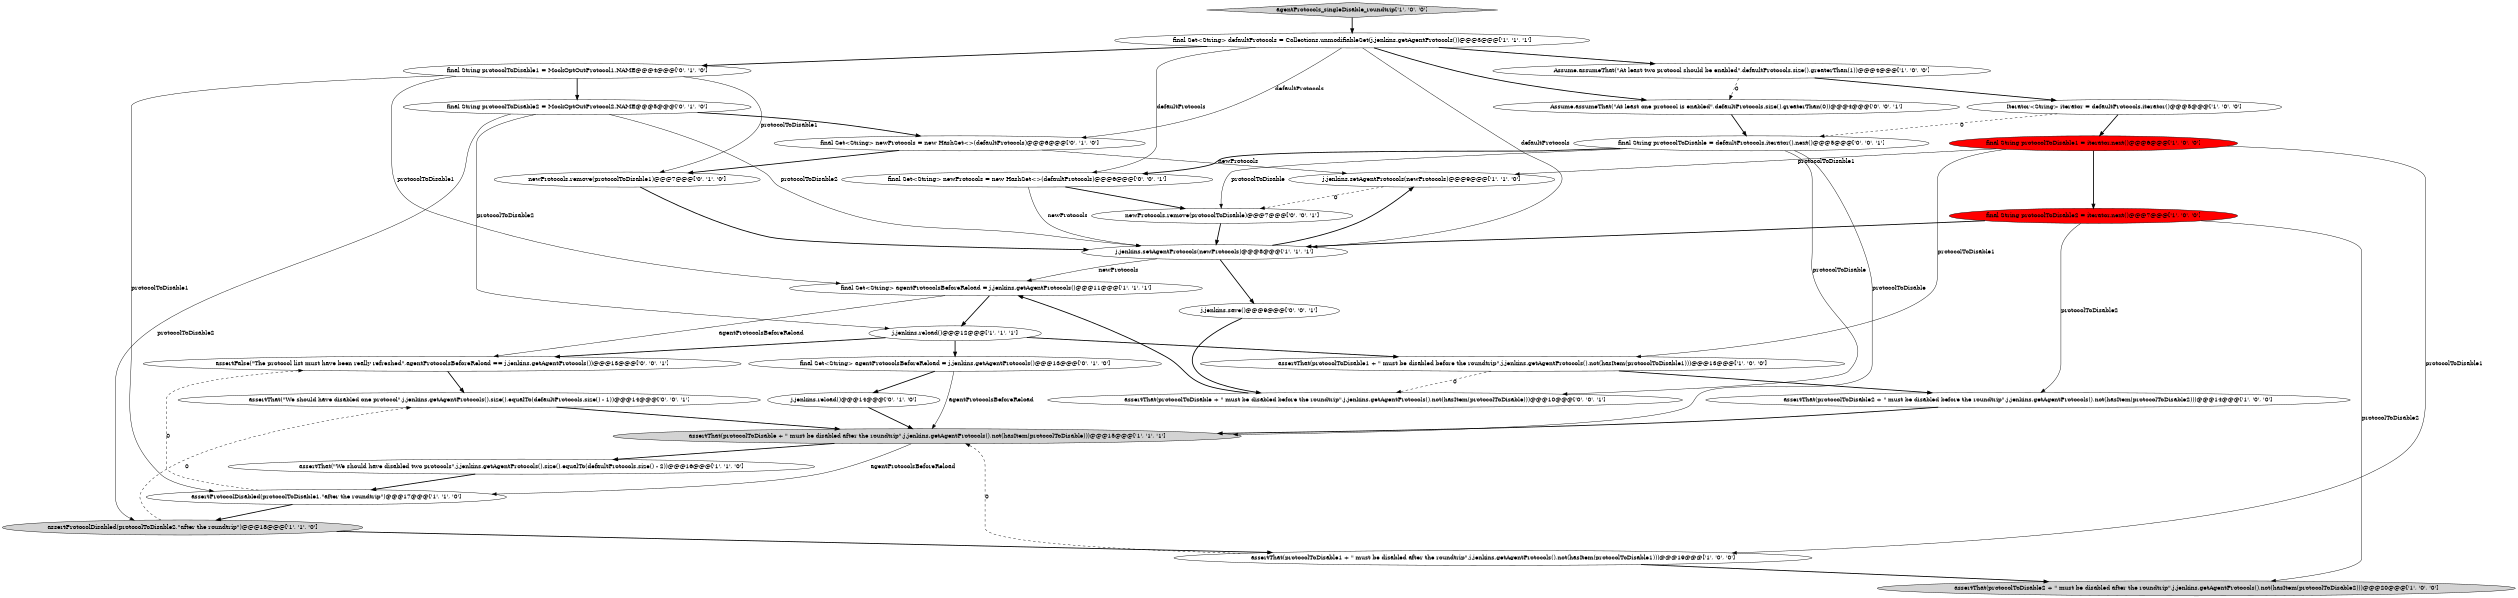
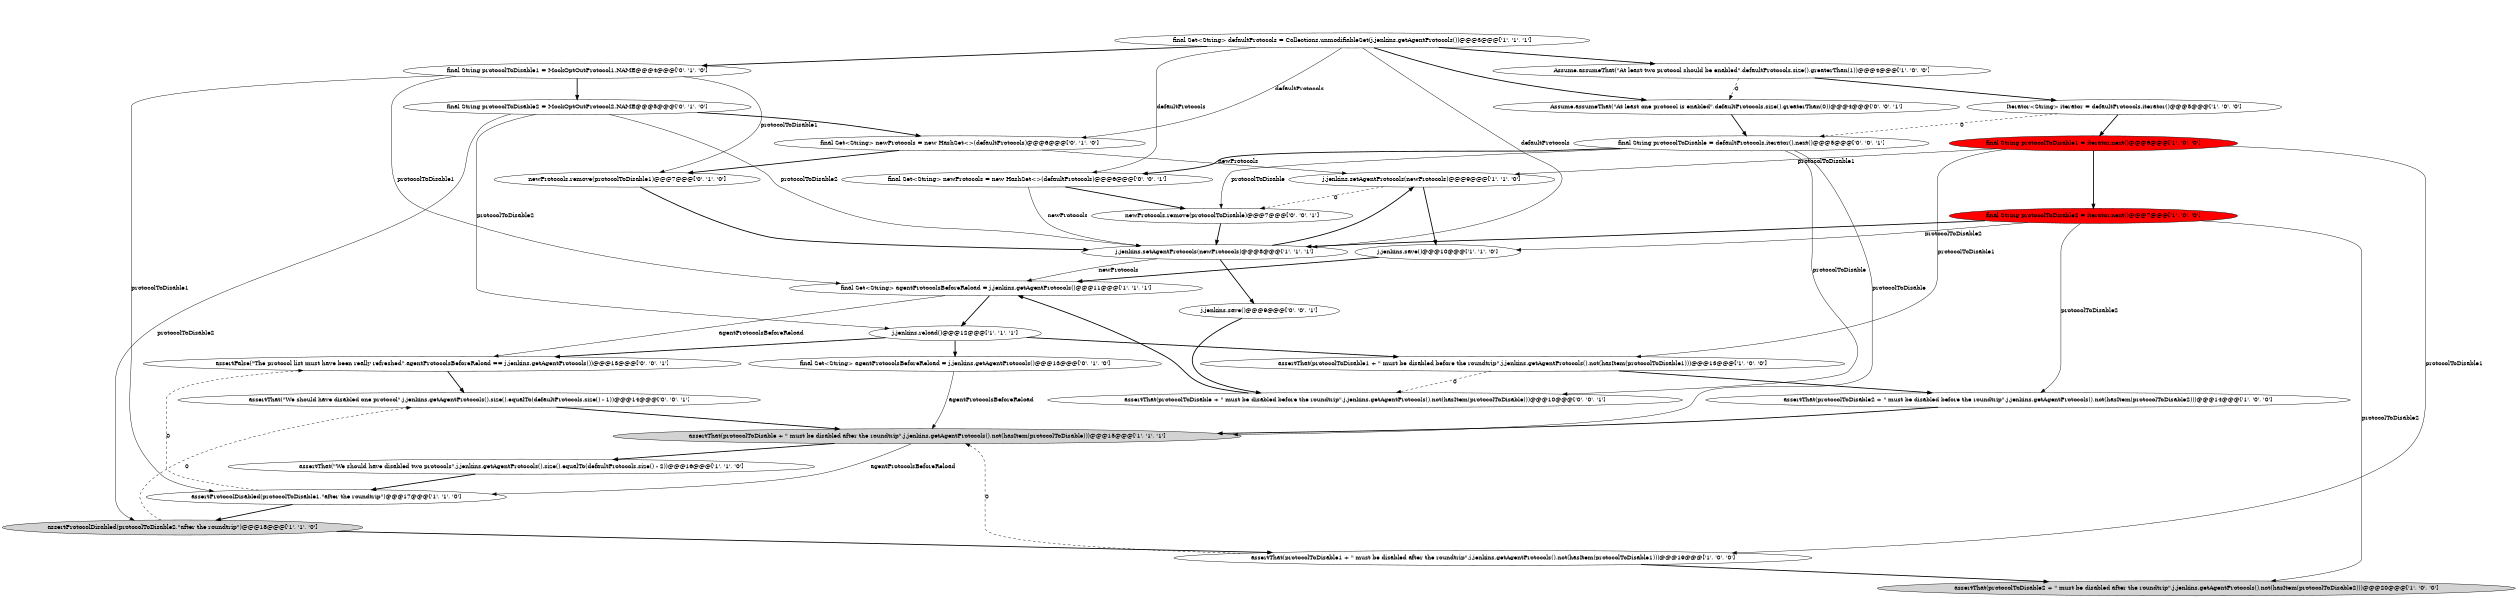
node "agentProtocols_singleDisable_roundtrip['1', '0', '0']": removed
node "j.jenkins.save()@@@10@@@['1', '1', '0']": added
node "j.jenkins.reload()@@@14@@@['0', '1', '0']": removed
